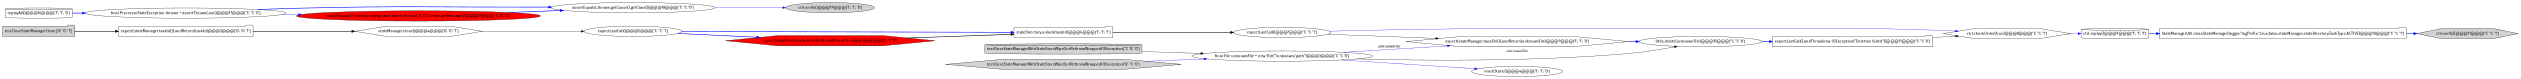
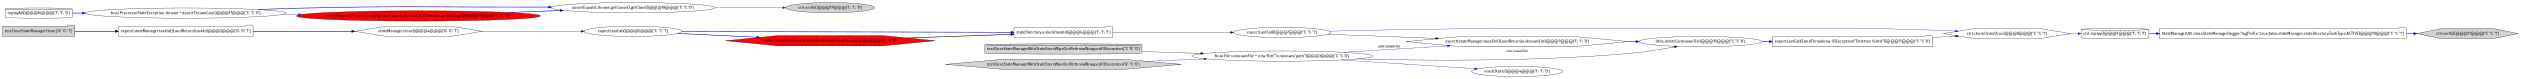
edge "stateDirectory.unlock(taskId)@@@6@@@['1', '1', '1']" -> "expectLastCall()@@@7@@@['1', '1', '1']": style bold -> solid
